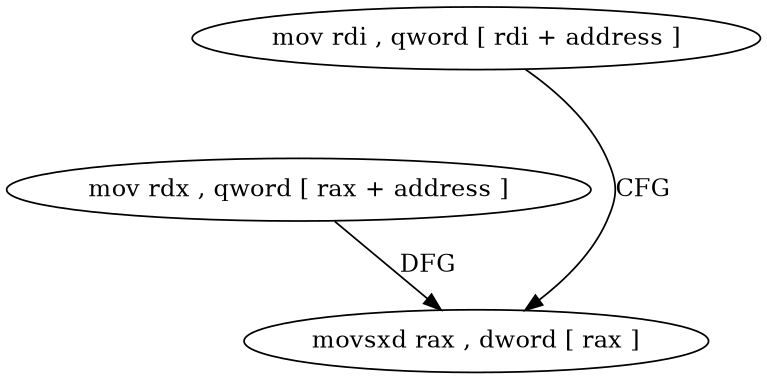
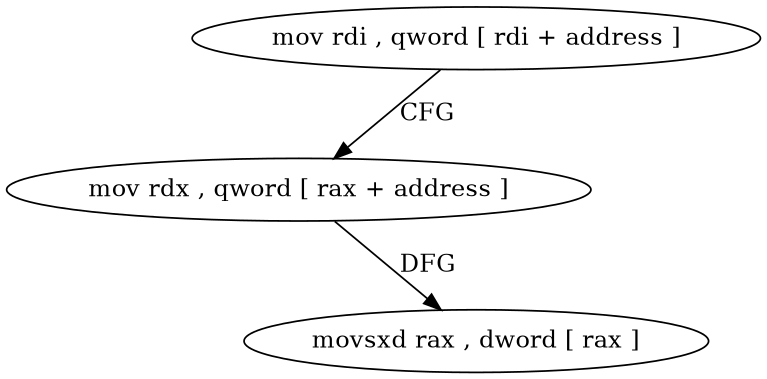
edge "mov rdi , qword [ rdi + address ]" -> "movsxd rax , dword [ rax ]": now "mov rdi , qword [ rdi + address ]" -> "mov rdx , qword [ rax + address ]"
